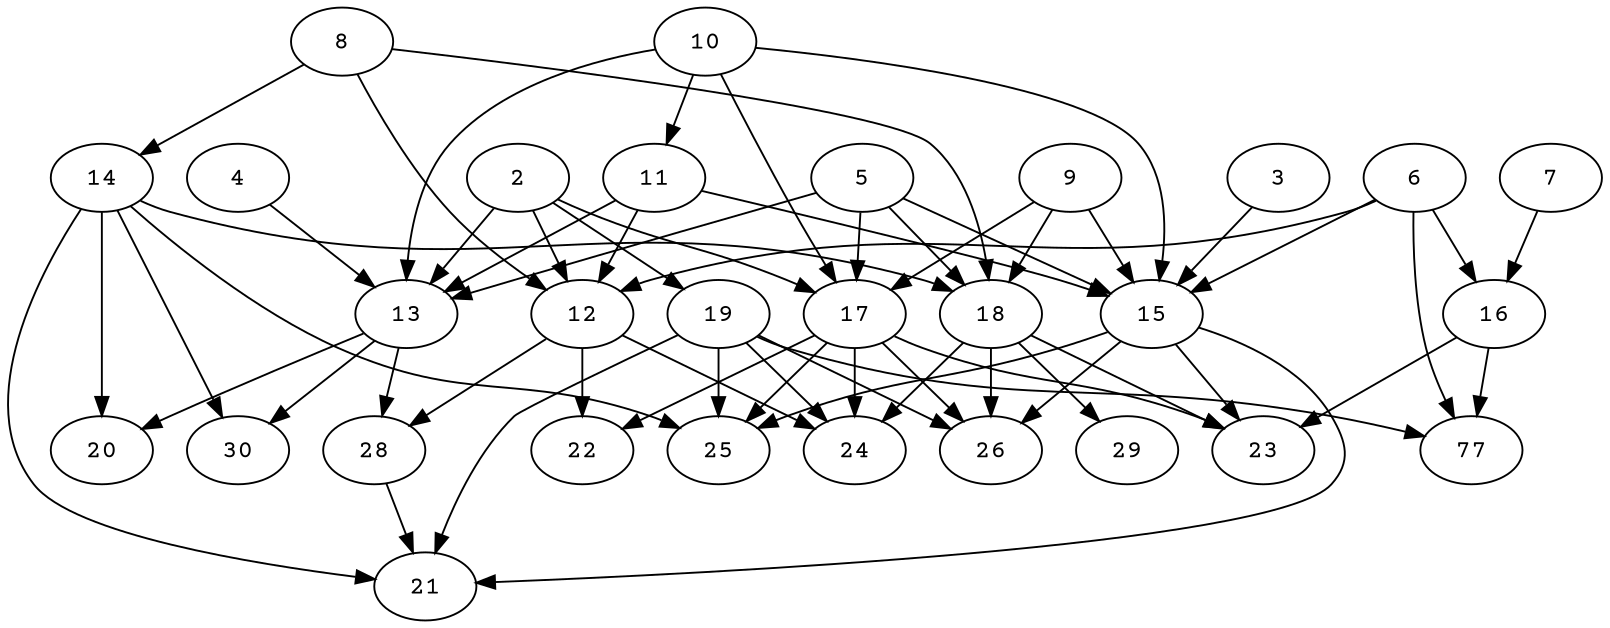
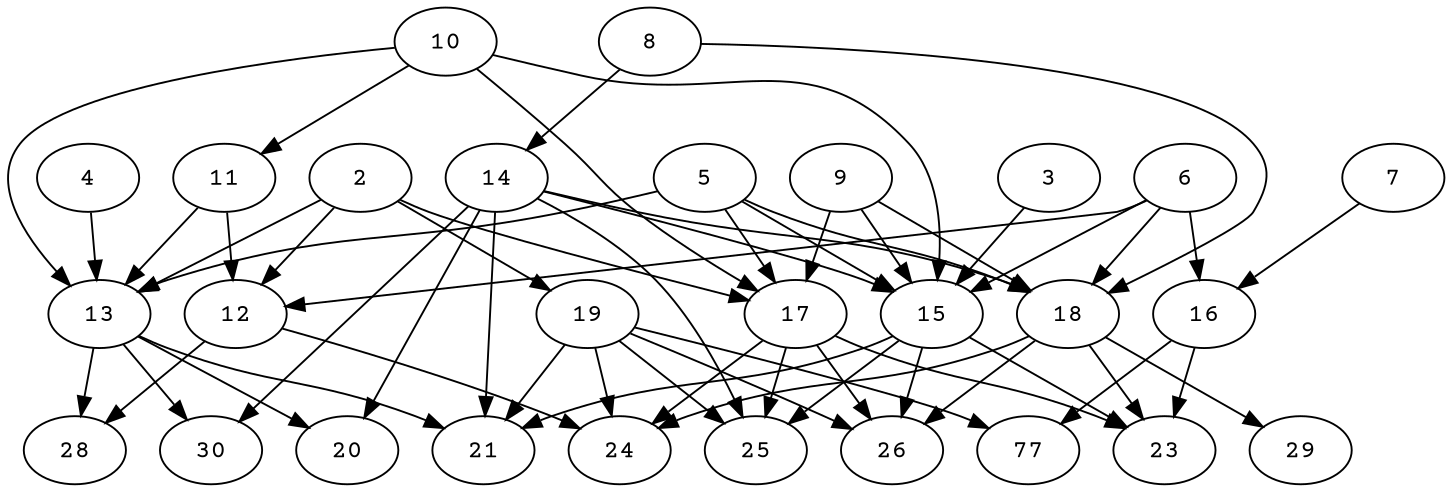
edge "8" -> "12": removed
edge "11" -> "15": now "14" -> "15"
edge "6" -> "77": now "6" -> "18"
node "22": removed
edge "28" -> "21": now "13" -> "21"
